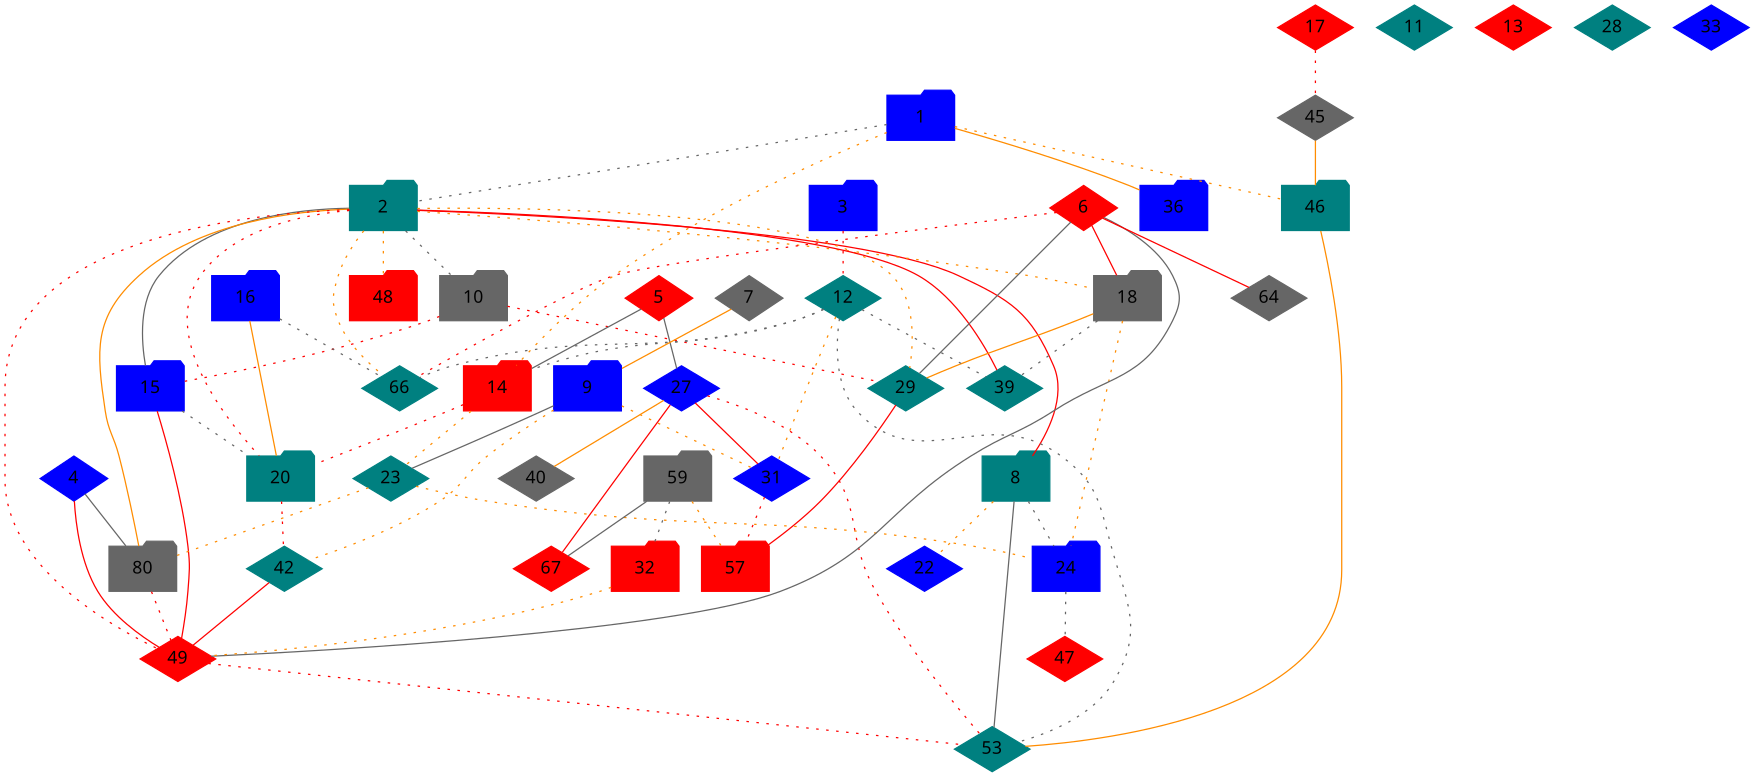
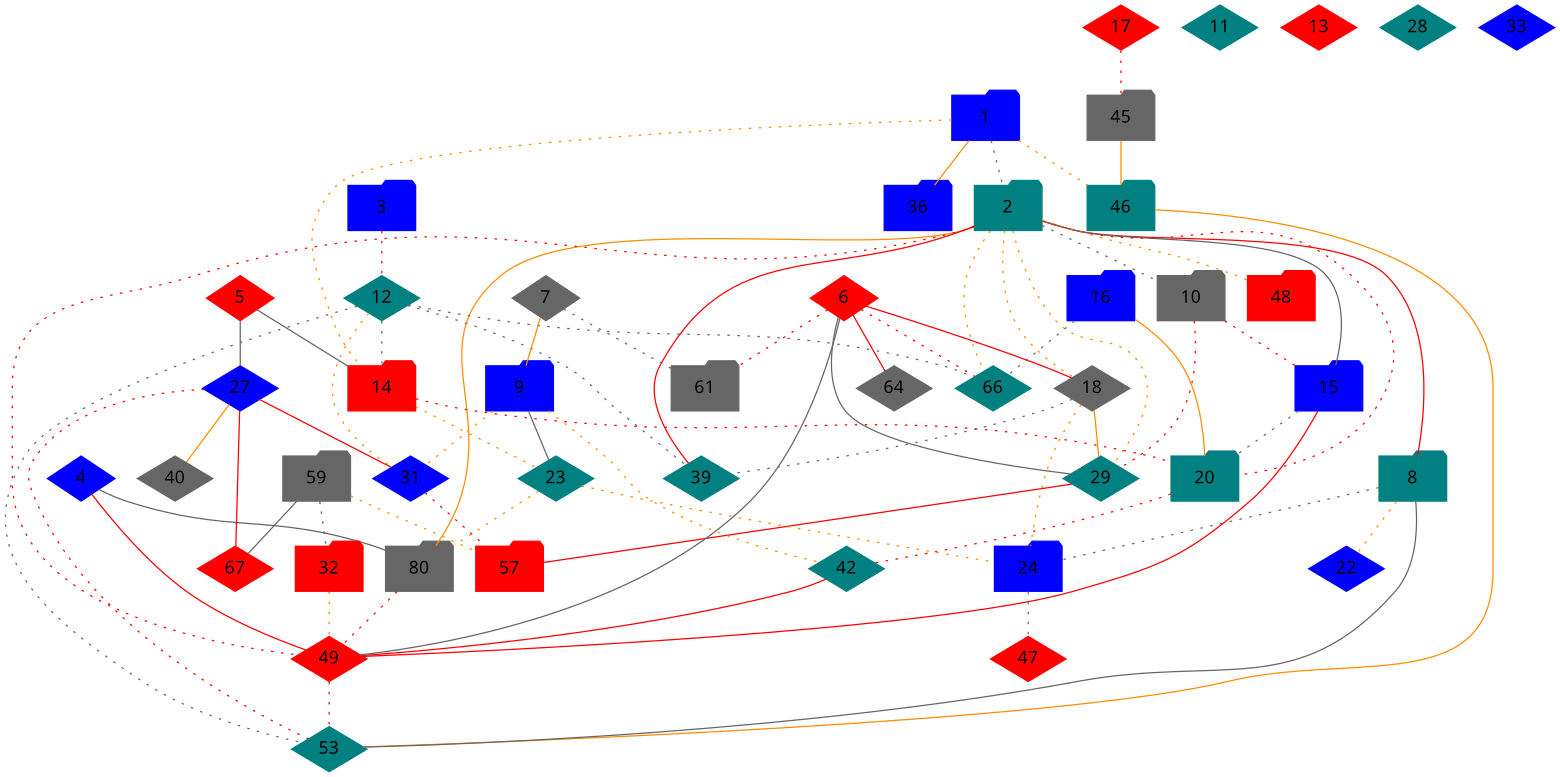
node "45": shape diamond -> folder
node "18": shape folder -> diamond
node "61": added
